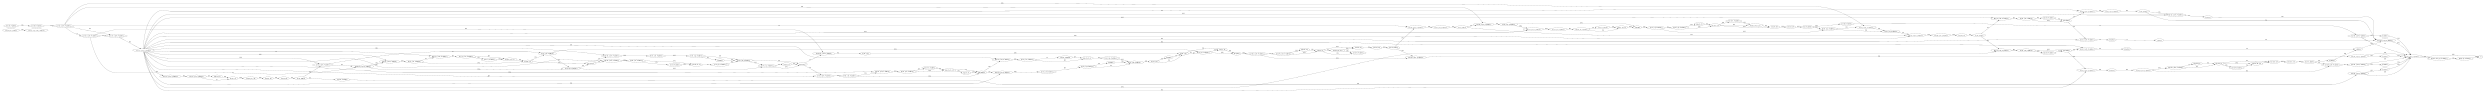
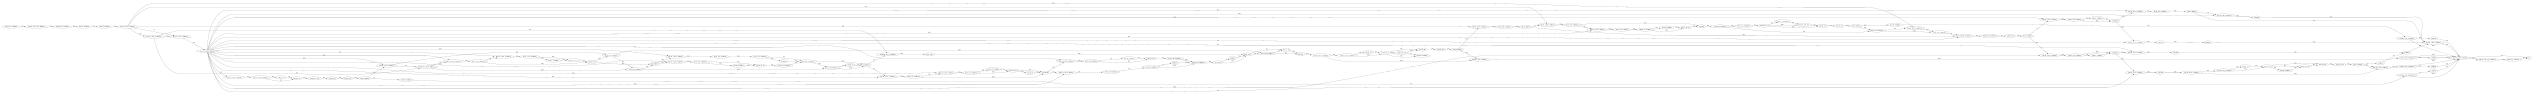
node "cmp x8 , # 0": removed
node "add x29 , sp , # address": added
